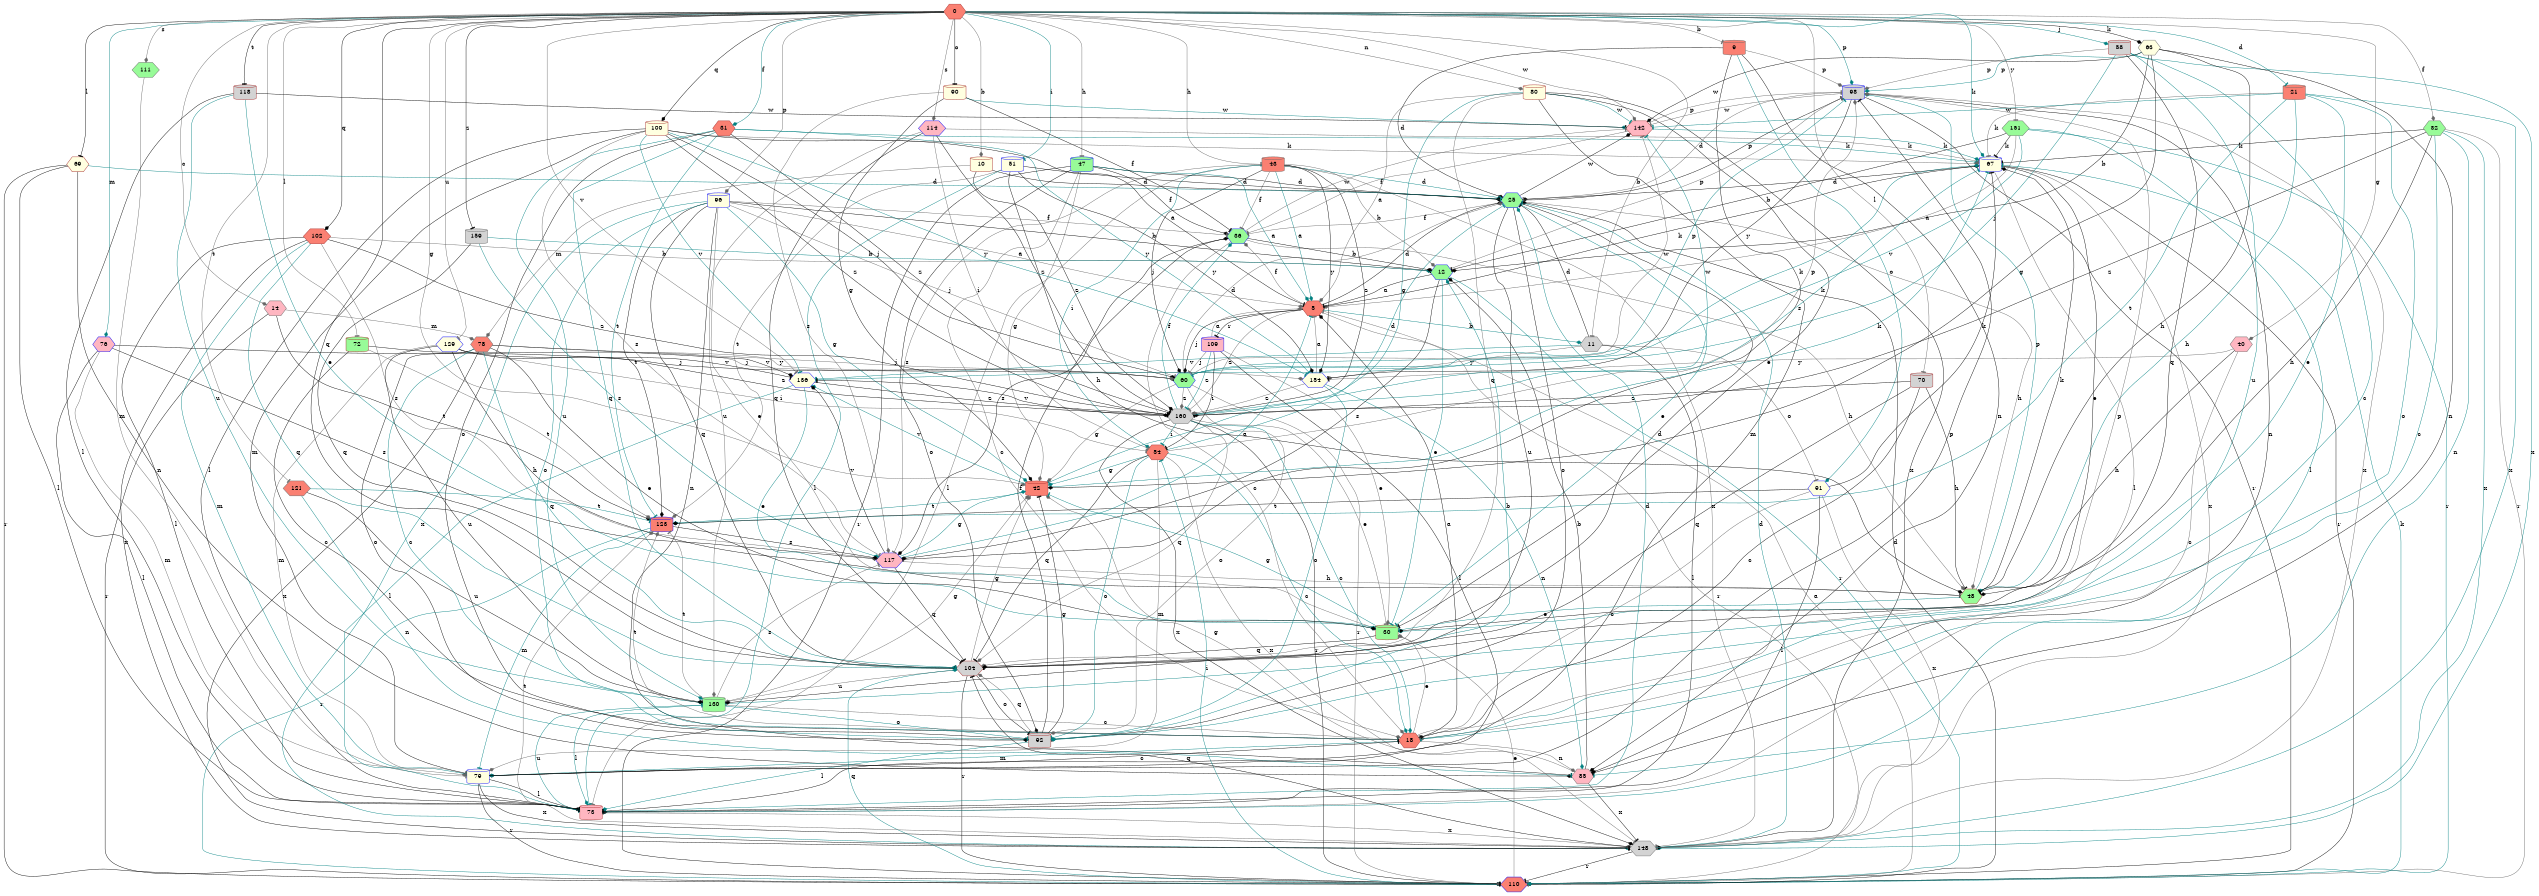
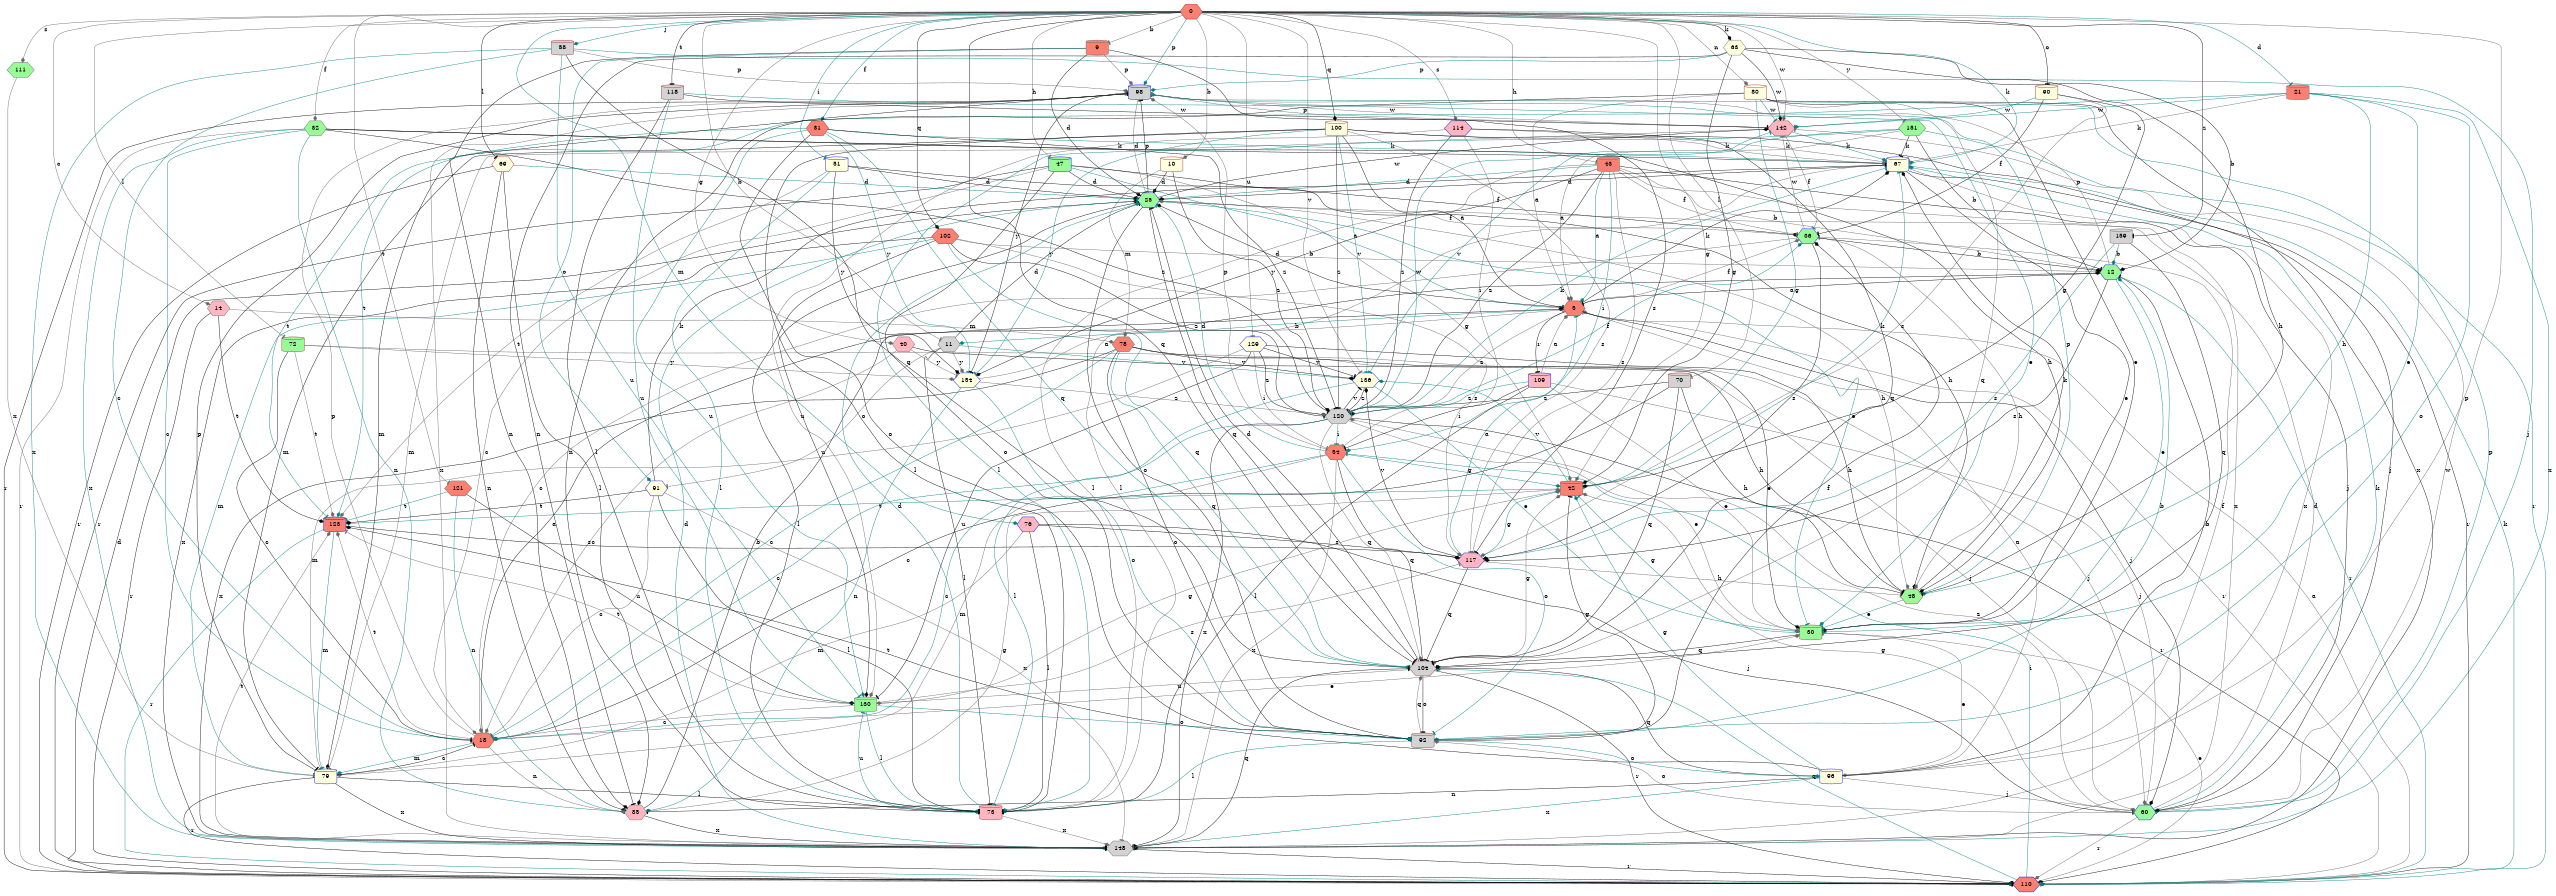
edge "142" -> "79": added, label "m"
edge "111" -> "79": label "m" -> "x"
node "160": label "160" -> "120"
edge "25" -> "104": added, label "q"
edge "96" -> "92": reversed
